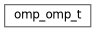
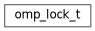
node "omp_omp_t": label "omp_omp_t" -> "omp_lock_t"
